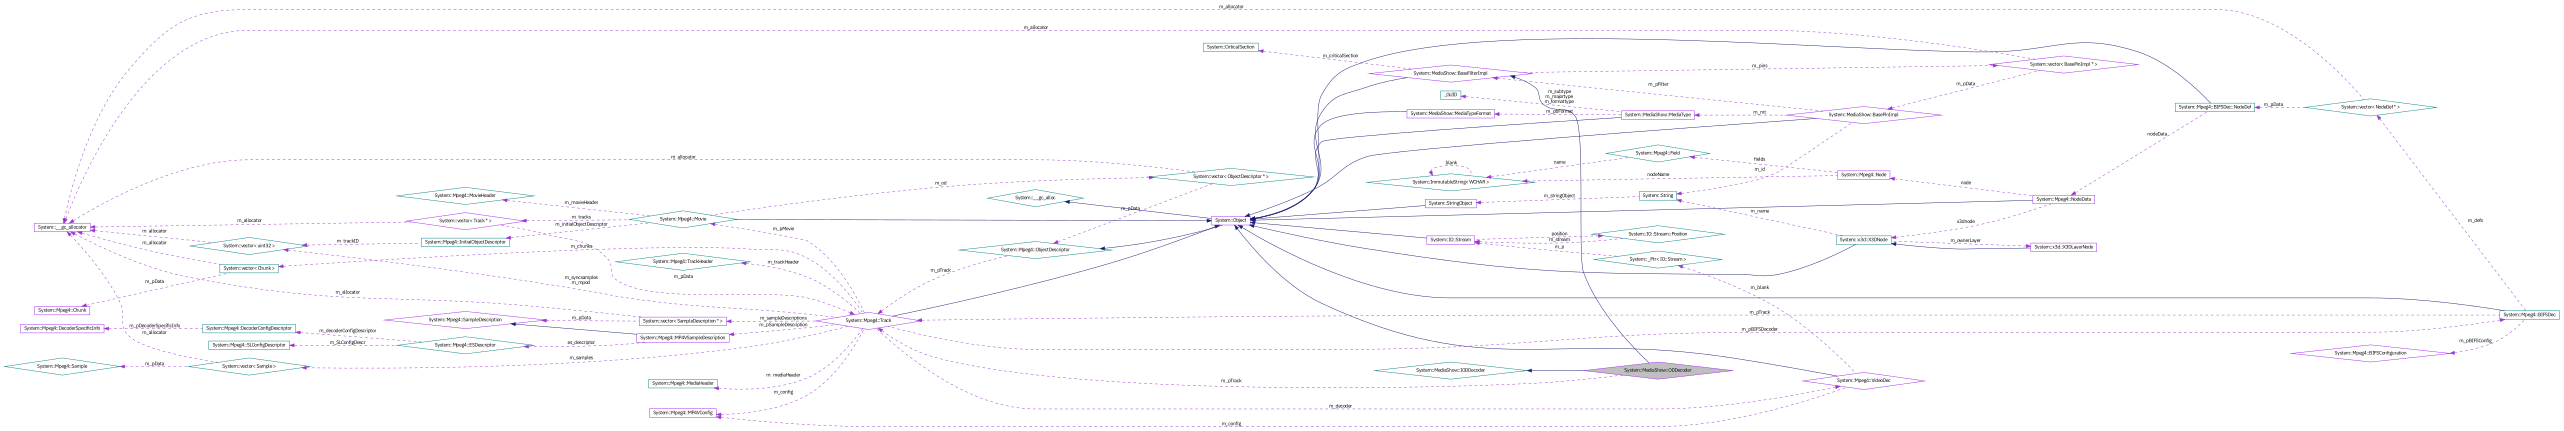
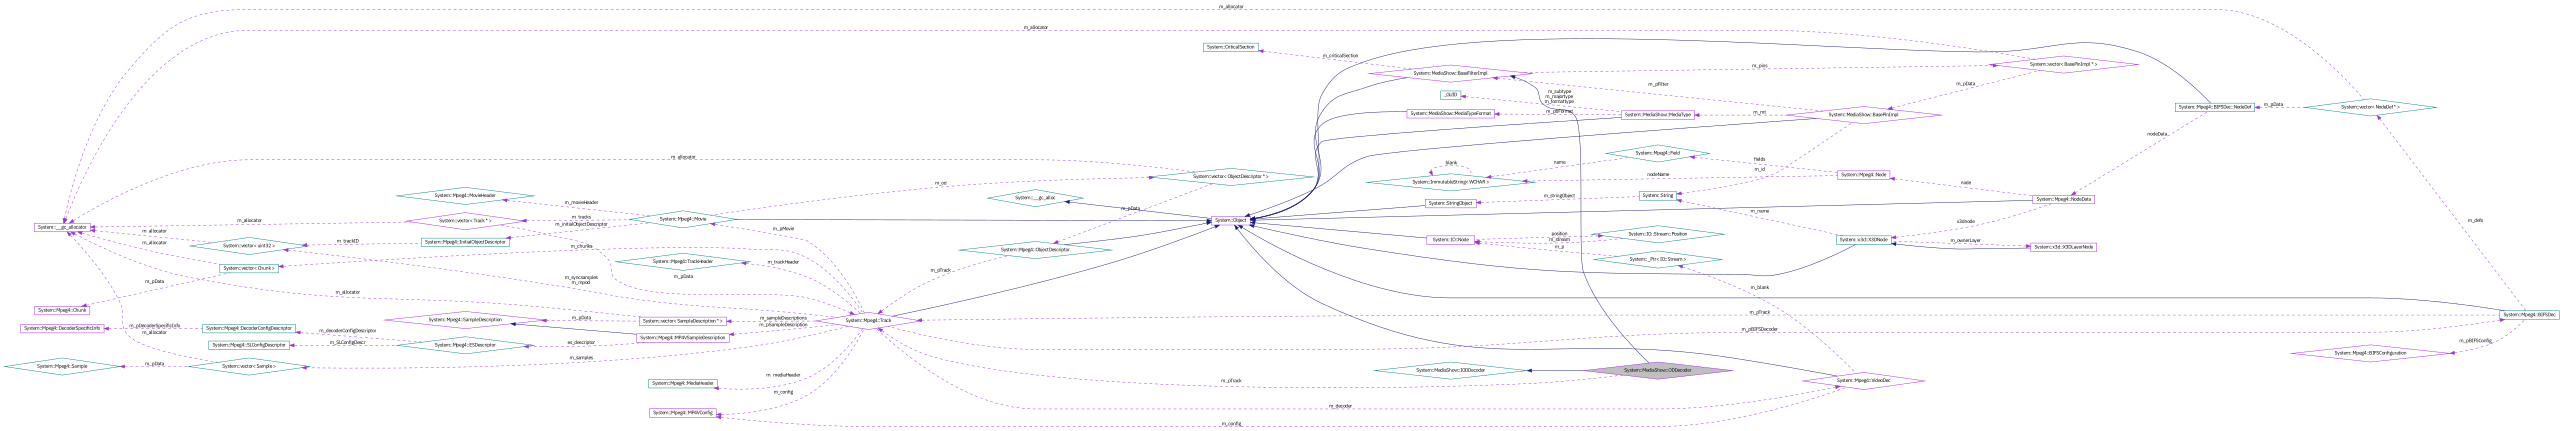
edge "System::Object" -> "System::Mpeg4::ObjectDescriptor": reversed
node "System::IO::Stream": label "System::IO::Stream" -> "System::IO::Node"
